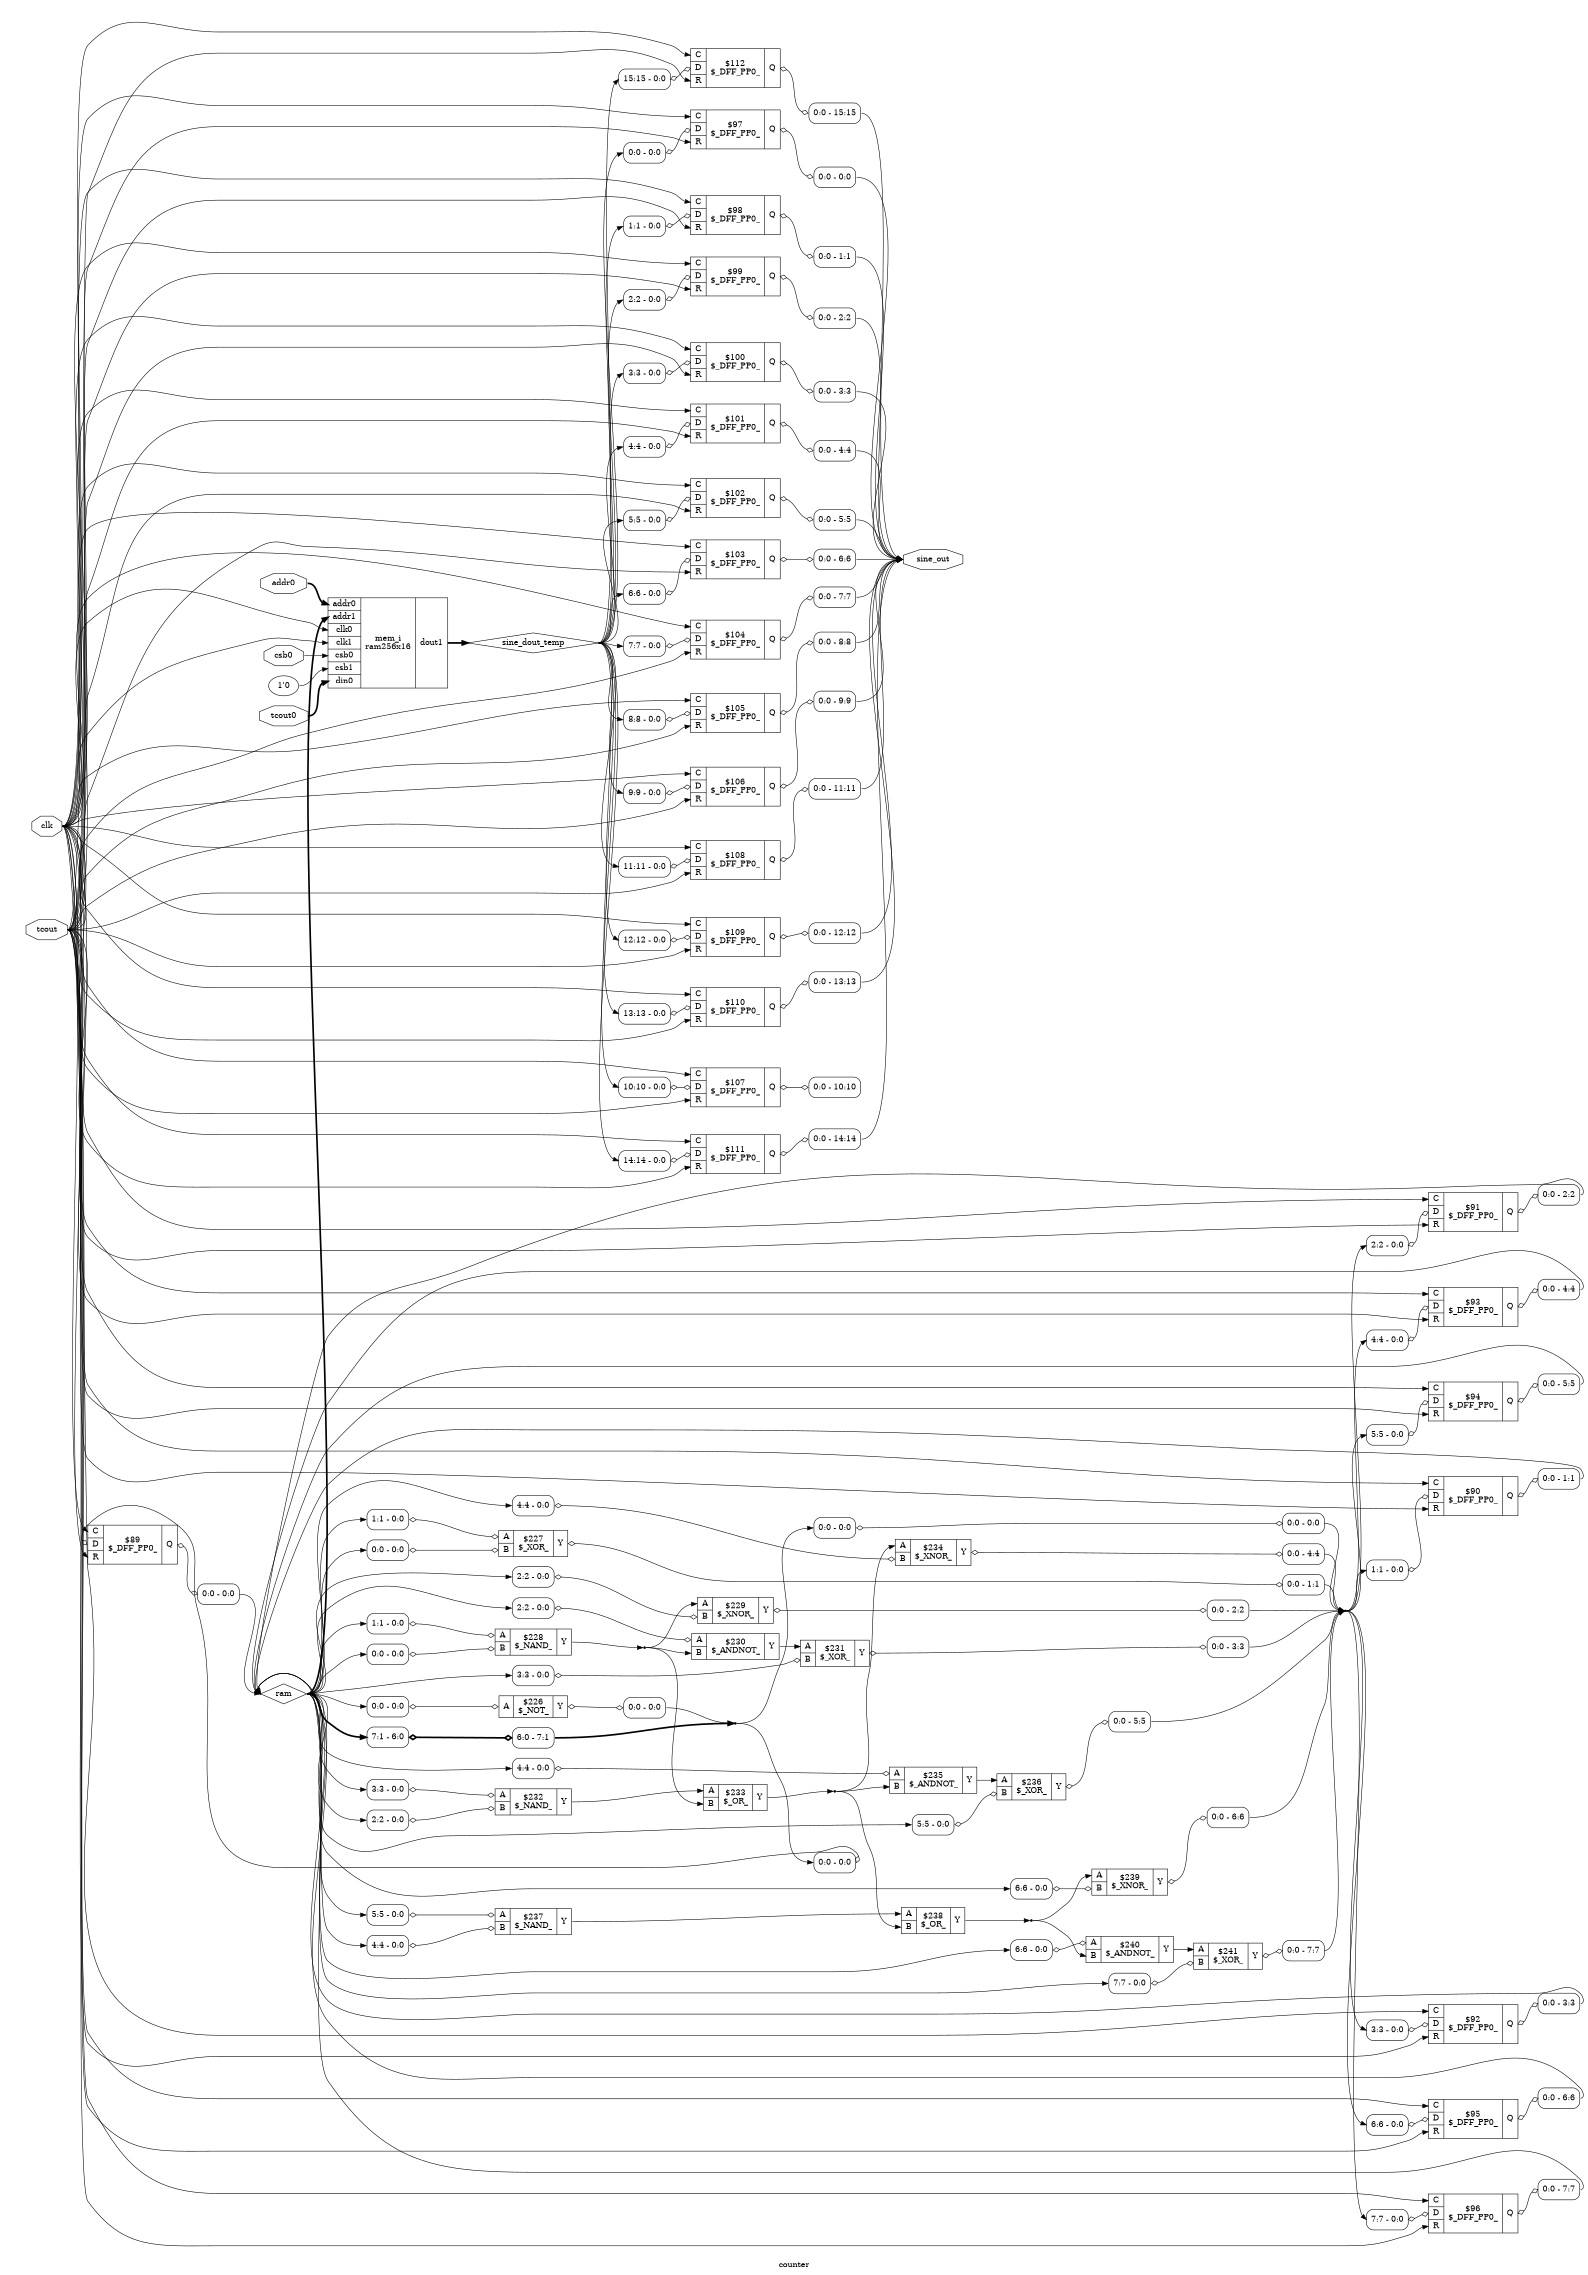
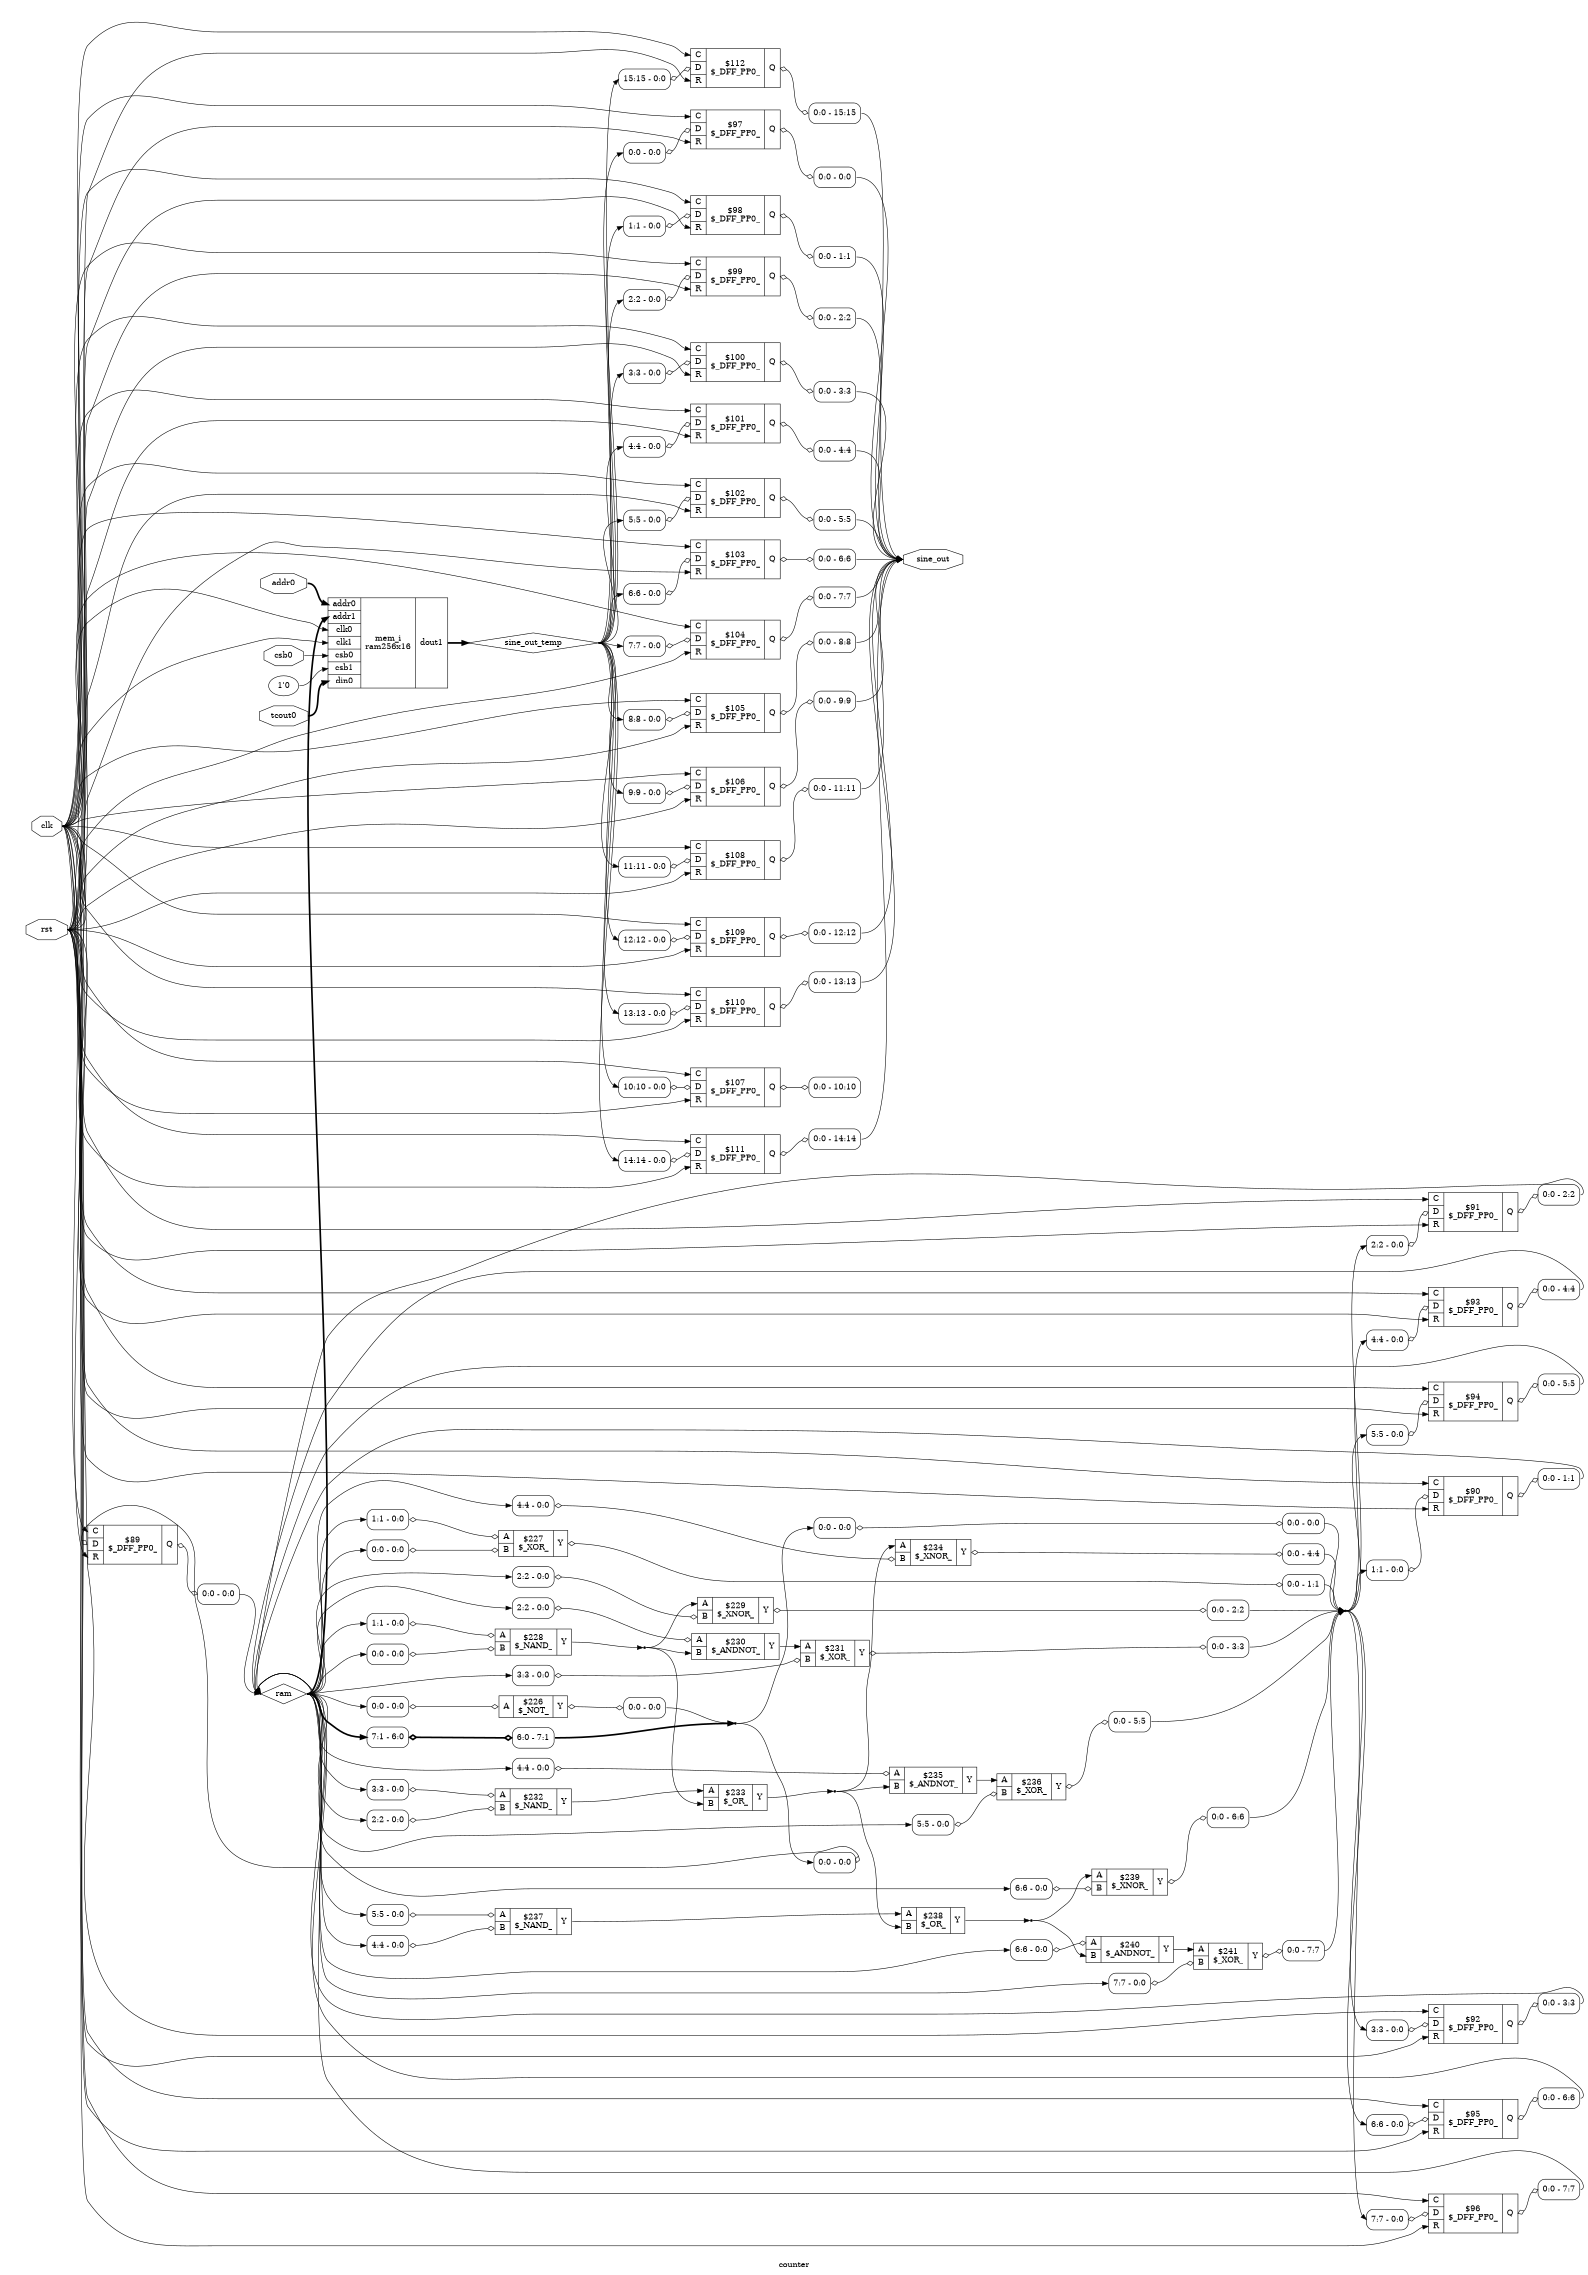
node "sine_dout_temp": label "sine_dout_temp" -> "sine_out_temp"
node "tcout": label "tcout" -> "rst"
